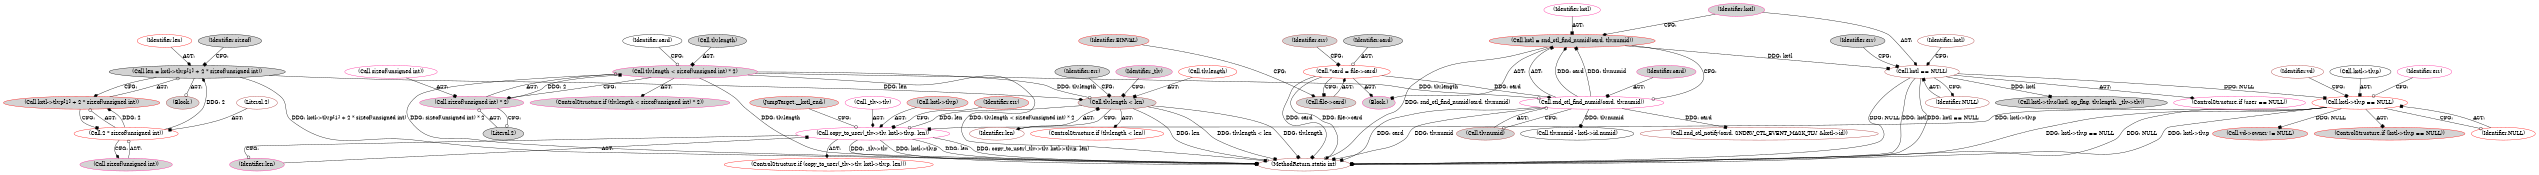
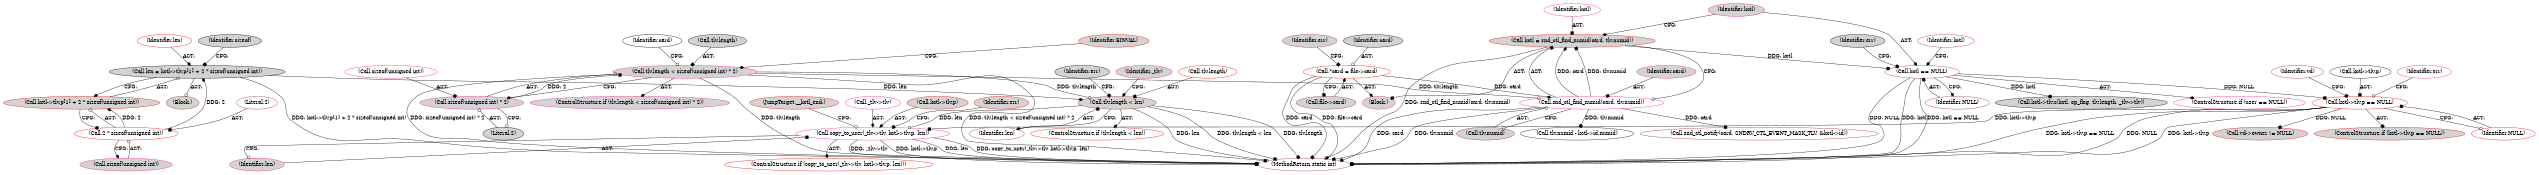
edge "(Identifier,EINVAL)" -> "(Call,file->card)": now "(Identifier,EINVAL)" -> "(Call,tlv.length < sizeof(unsigned int) * 2)"
edge "(Identifier,_tlv)" -> "(Call,tlv.length < len)": arrowhead box -> diamond
